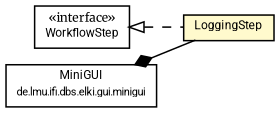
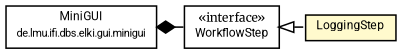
edge "LoggingStep" -> "MiniGUI": now "WorkflowStep" -> "MiniGUI"
